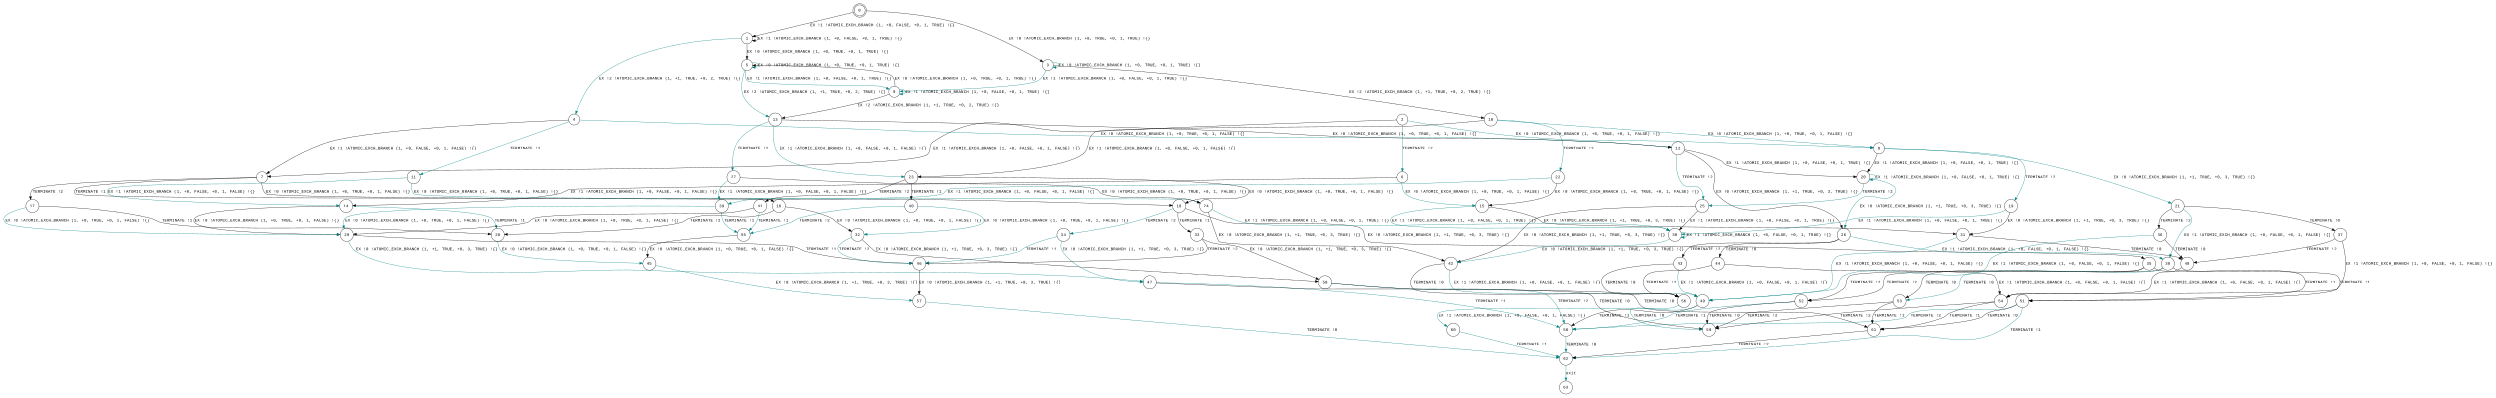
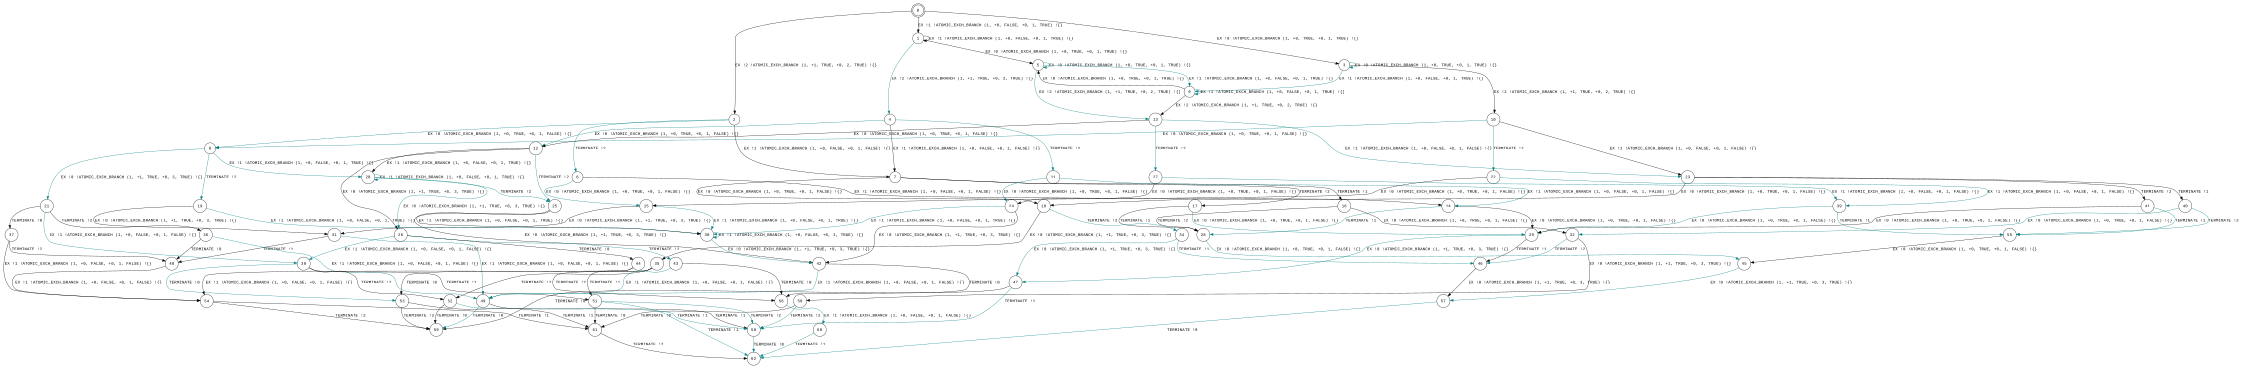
edge "0" -> "2": added, label "EX !2 !ATOMIC_EXCH_BRANCH (1, +1, TRUE, +0, 2, TRUE) !{}"
edge "8" -> "20": color black -> teal
node "33": removed
edge "26" -> "43": color black -> teal
edge "31" -> "48": label "TERMINATE !0" -> "TERMINATE !1"
node "63": removed
